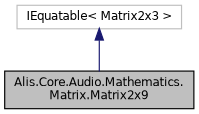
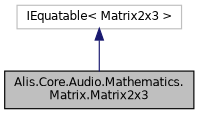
node "Alis.Core.Audio.Mathematics. Matrix.Matrix2x9": label "Alis.Core.Audio.Mathematics. Matrix.Matrix2x9" -> "Alis.Core.Audio.Mathematics. Matrix.Matrix2x3"
